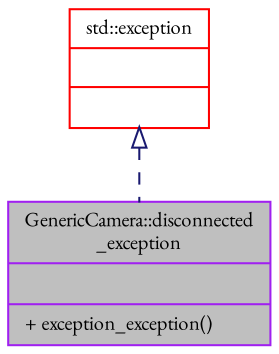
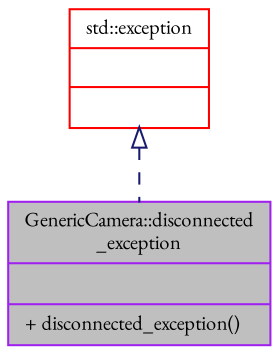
node "GenericCamera::disconnected": text "+ exception_exception()" -> "+ disconnected_exception()"
